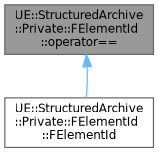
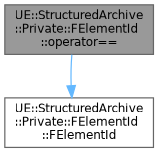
edge "UE::StructuredArchive ::Private::FElementId ::FElementId" -> "UE::StructuredArchive ::Private::FElementId ::operator==": reversed
